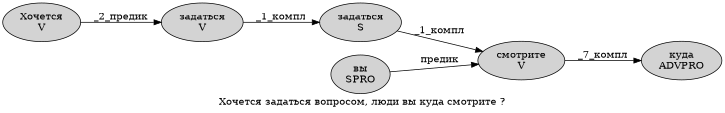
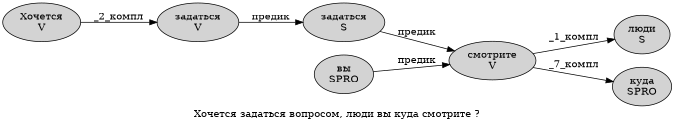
edge "Хочется V" -> "задаться V": label "_2_предик" -> "_2_компл"
edge "задаться V" -> "задаться S": label "_1_компл" -> "предик"
edge "задаться S" -> "смотрите V": label "_1_компл" -> "предик"
node "люди S": added
node "куда ADVPRO": label "куда ADVPRO" -> "куда SPRO"
